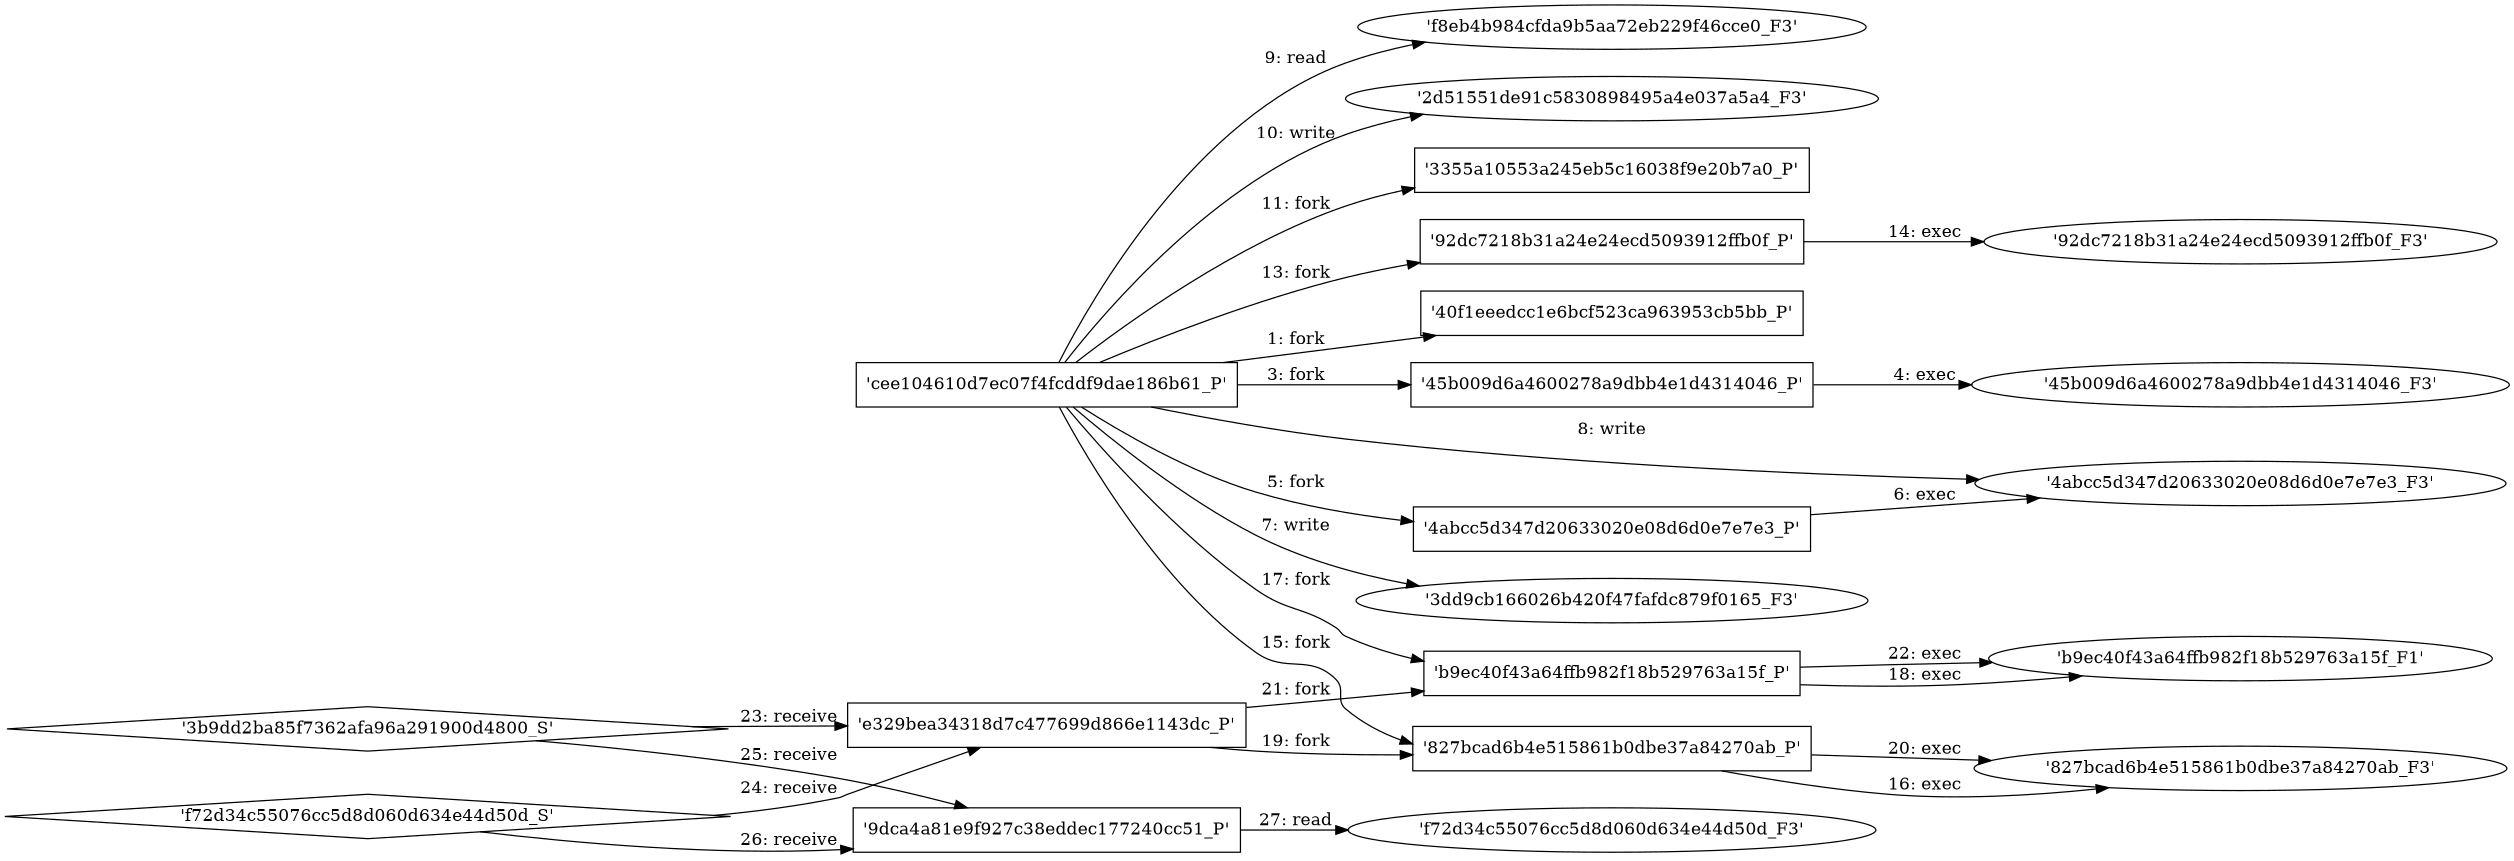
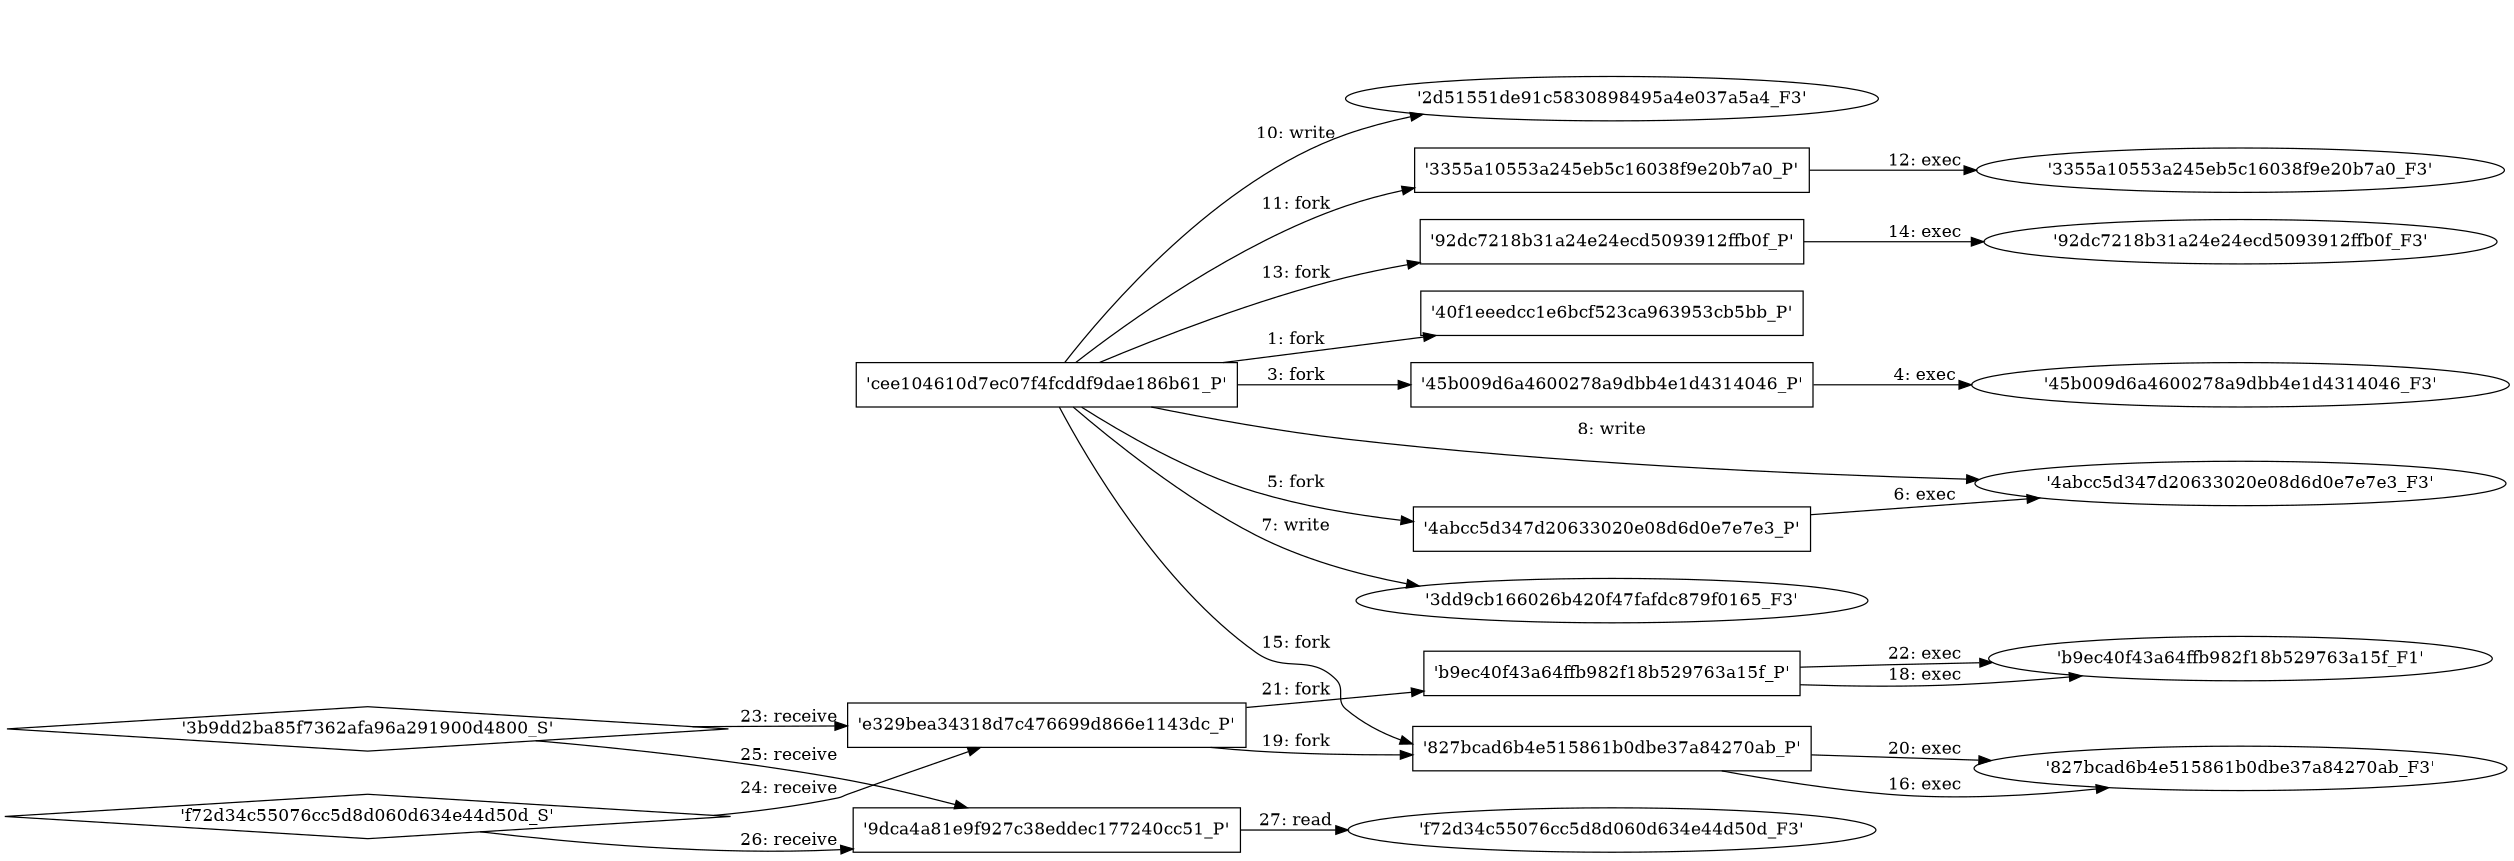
node "'f8eb4b984cfda9b5aa72eb229f46cce0_F3'": removed
node "'3355a10553a245eb5c16038f9e20b7a0_F3'": added
edge "'cee104610d7ec07f4fcddf9dae186b61_P'" -> "'b9ec40f43a64ffb982f18b529763a15f_P'": removed, label "17: fork"
node "'e329bea34318d7c477699d866e1143dc_P'": label "'e329bea34318d7c477699d866e1143dc_P'" -> "'e329bea34318d7c476699d866e1143dc_P'"
